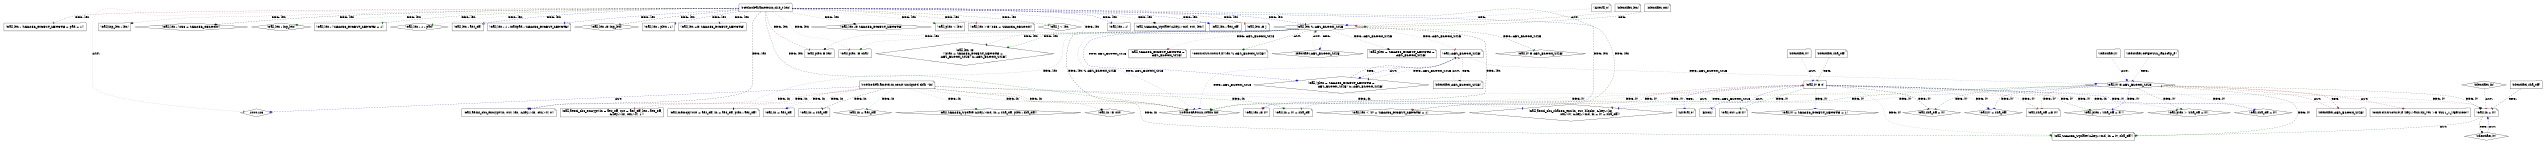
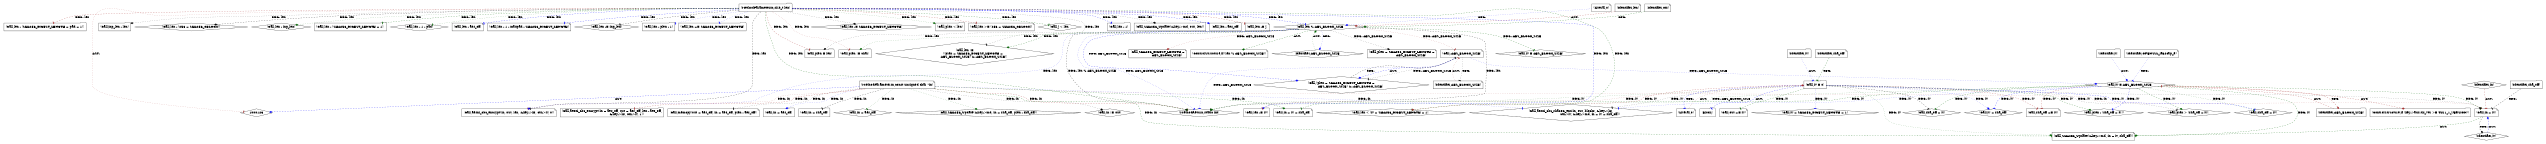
edge "(MethodParameterIn,size_t len)" -> "(Call,len - plen - 1)": style dashed -> dotted
